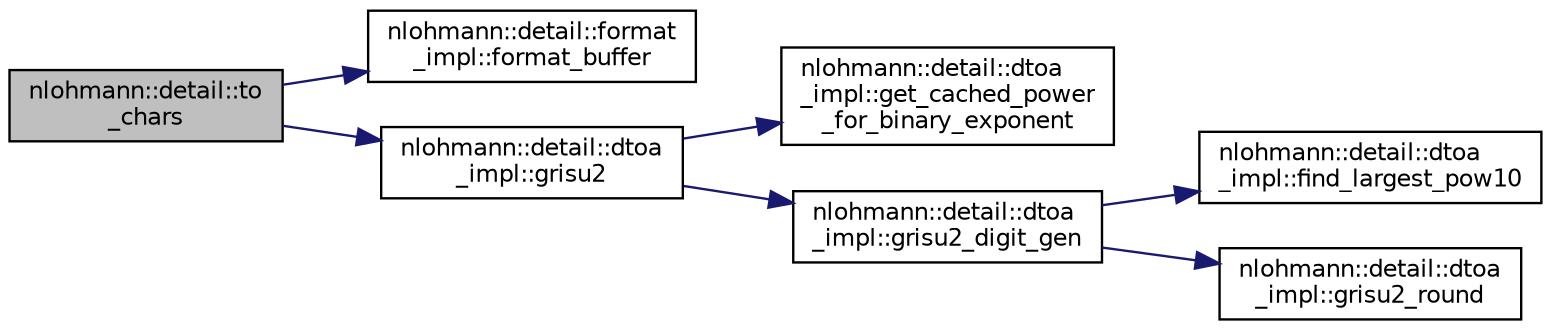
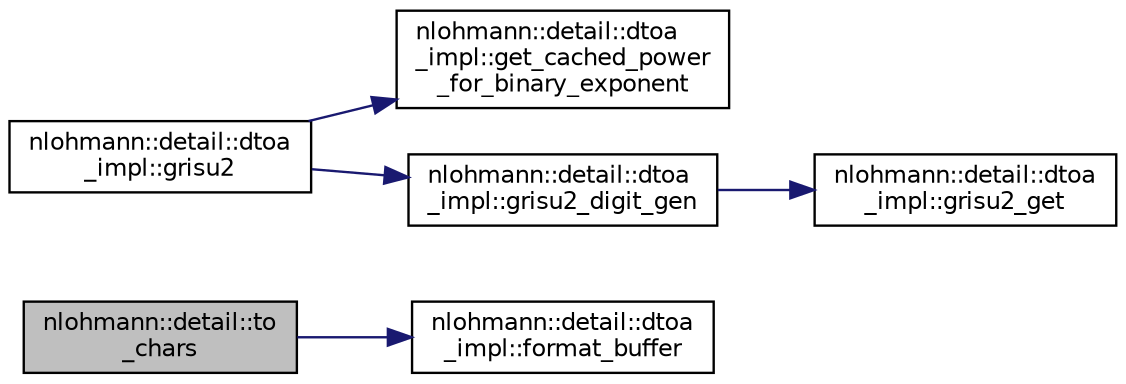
node "nlohmann::detail::format _impl::format_buffer": label "nlohmann::detail::format _impl::format_buffer" -> "nlohmann::detail::dtoa _impl::format_buffer"
edge "nlohmann::detail::to _chars" -> "nlohmann::detail::dtoa _impl::grisu2": removed
node "nlohmann::detail::dtoa _impl::find_largest_pow10": removed
node "nlohmann::detail::dtoa _impl::grisu2_round": label "nlohmann::detail::dtoa _impl::grisu2_round" -> "nlohmann::detail::dtoa _impl::grisu2_get"
